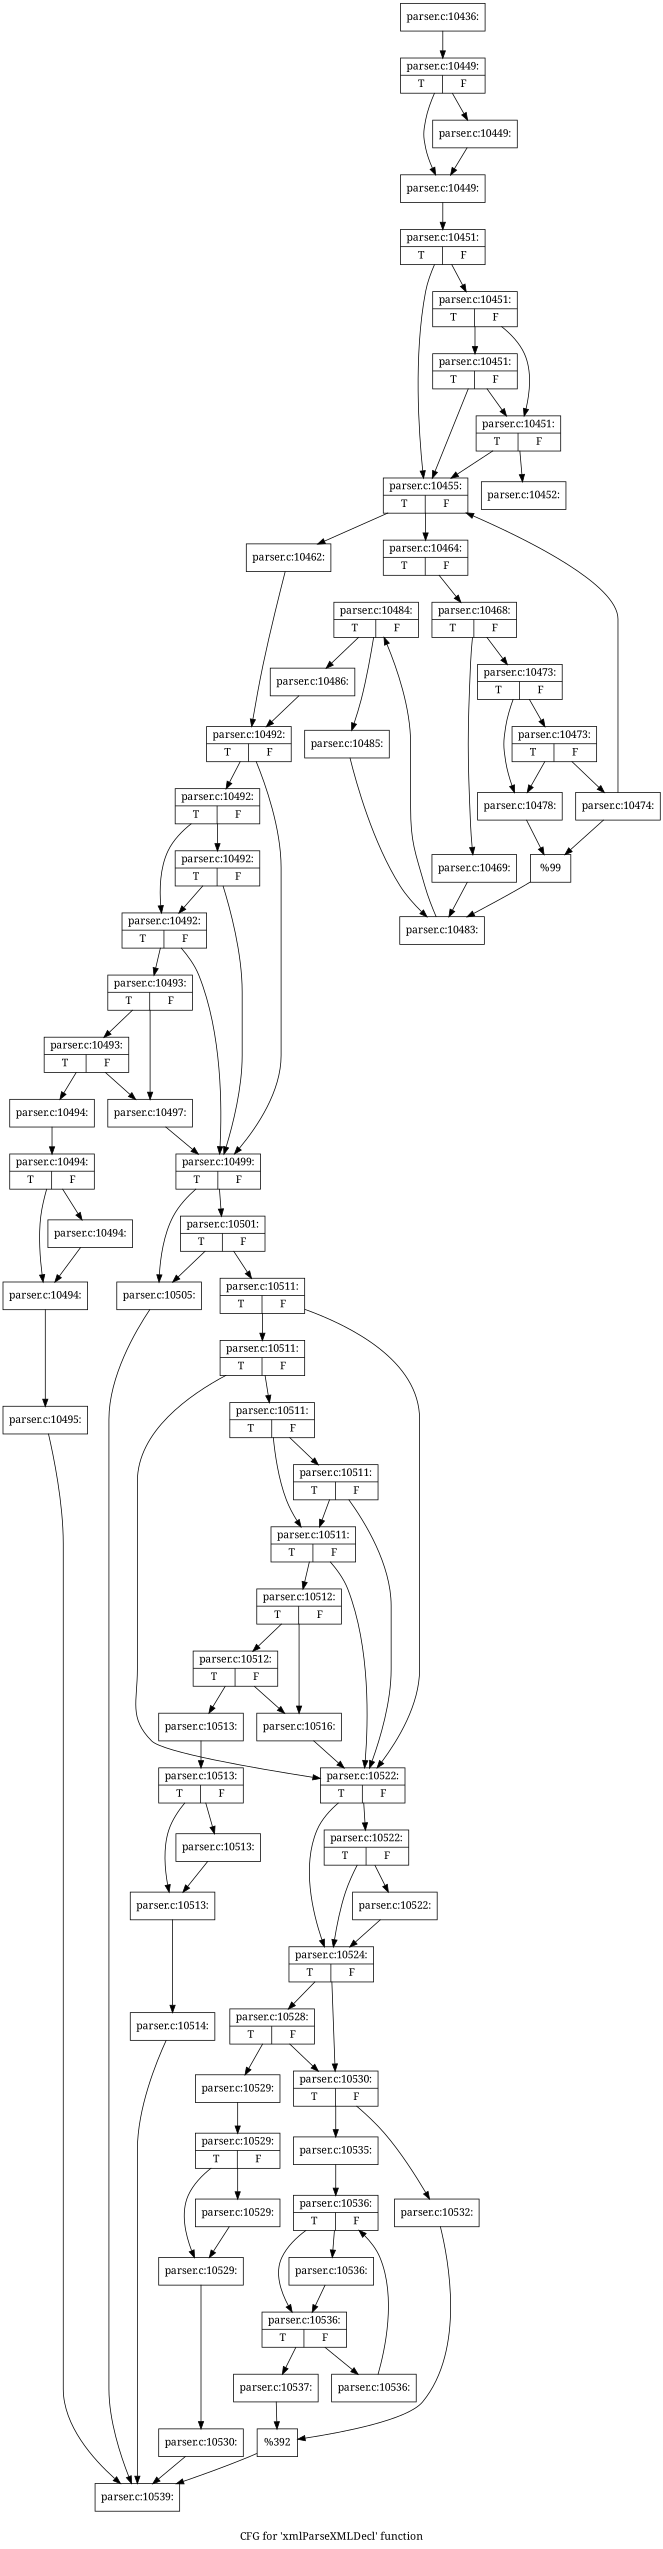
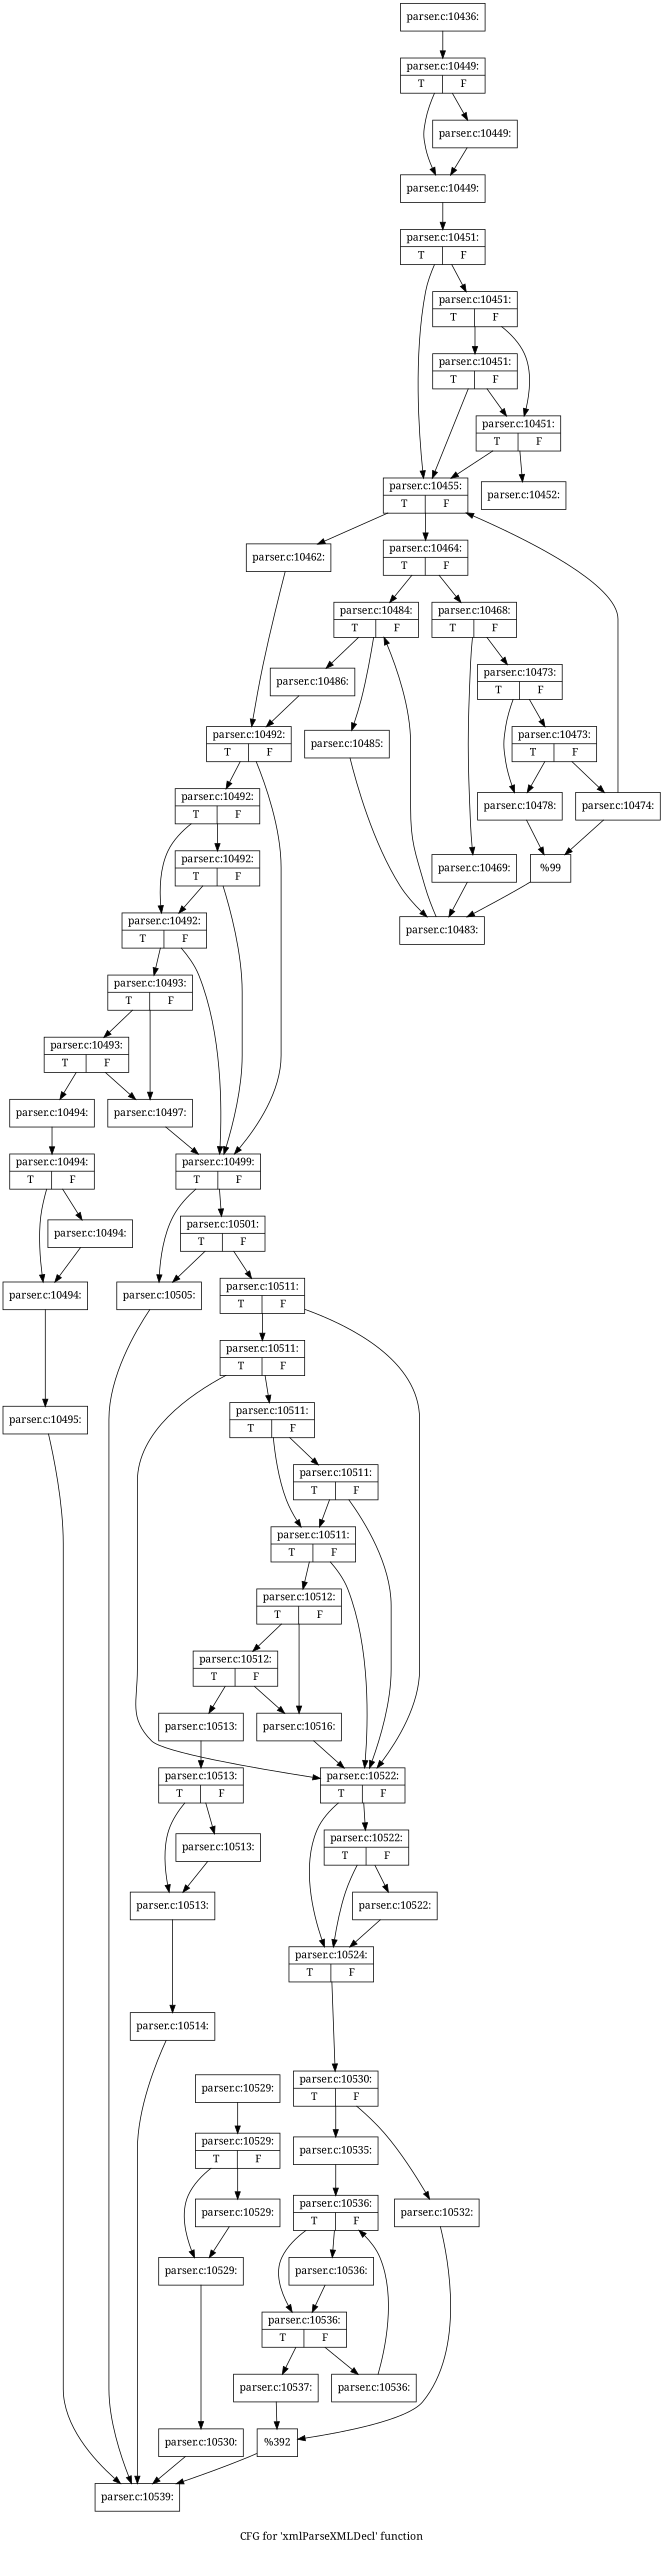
edge "parser.c:10464:" -> "parser.c:10484:": added
node "parser.c:10528:": removed
